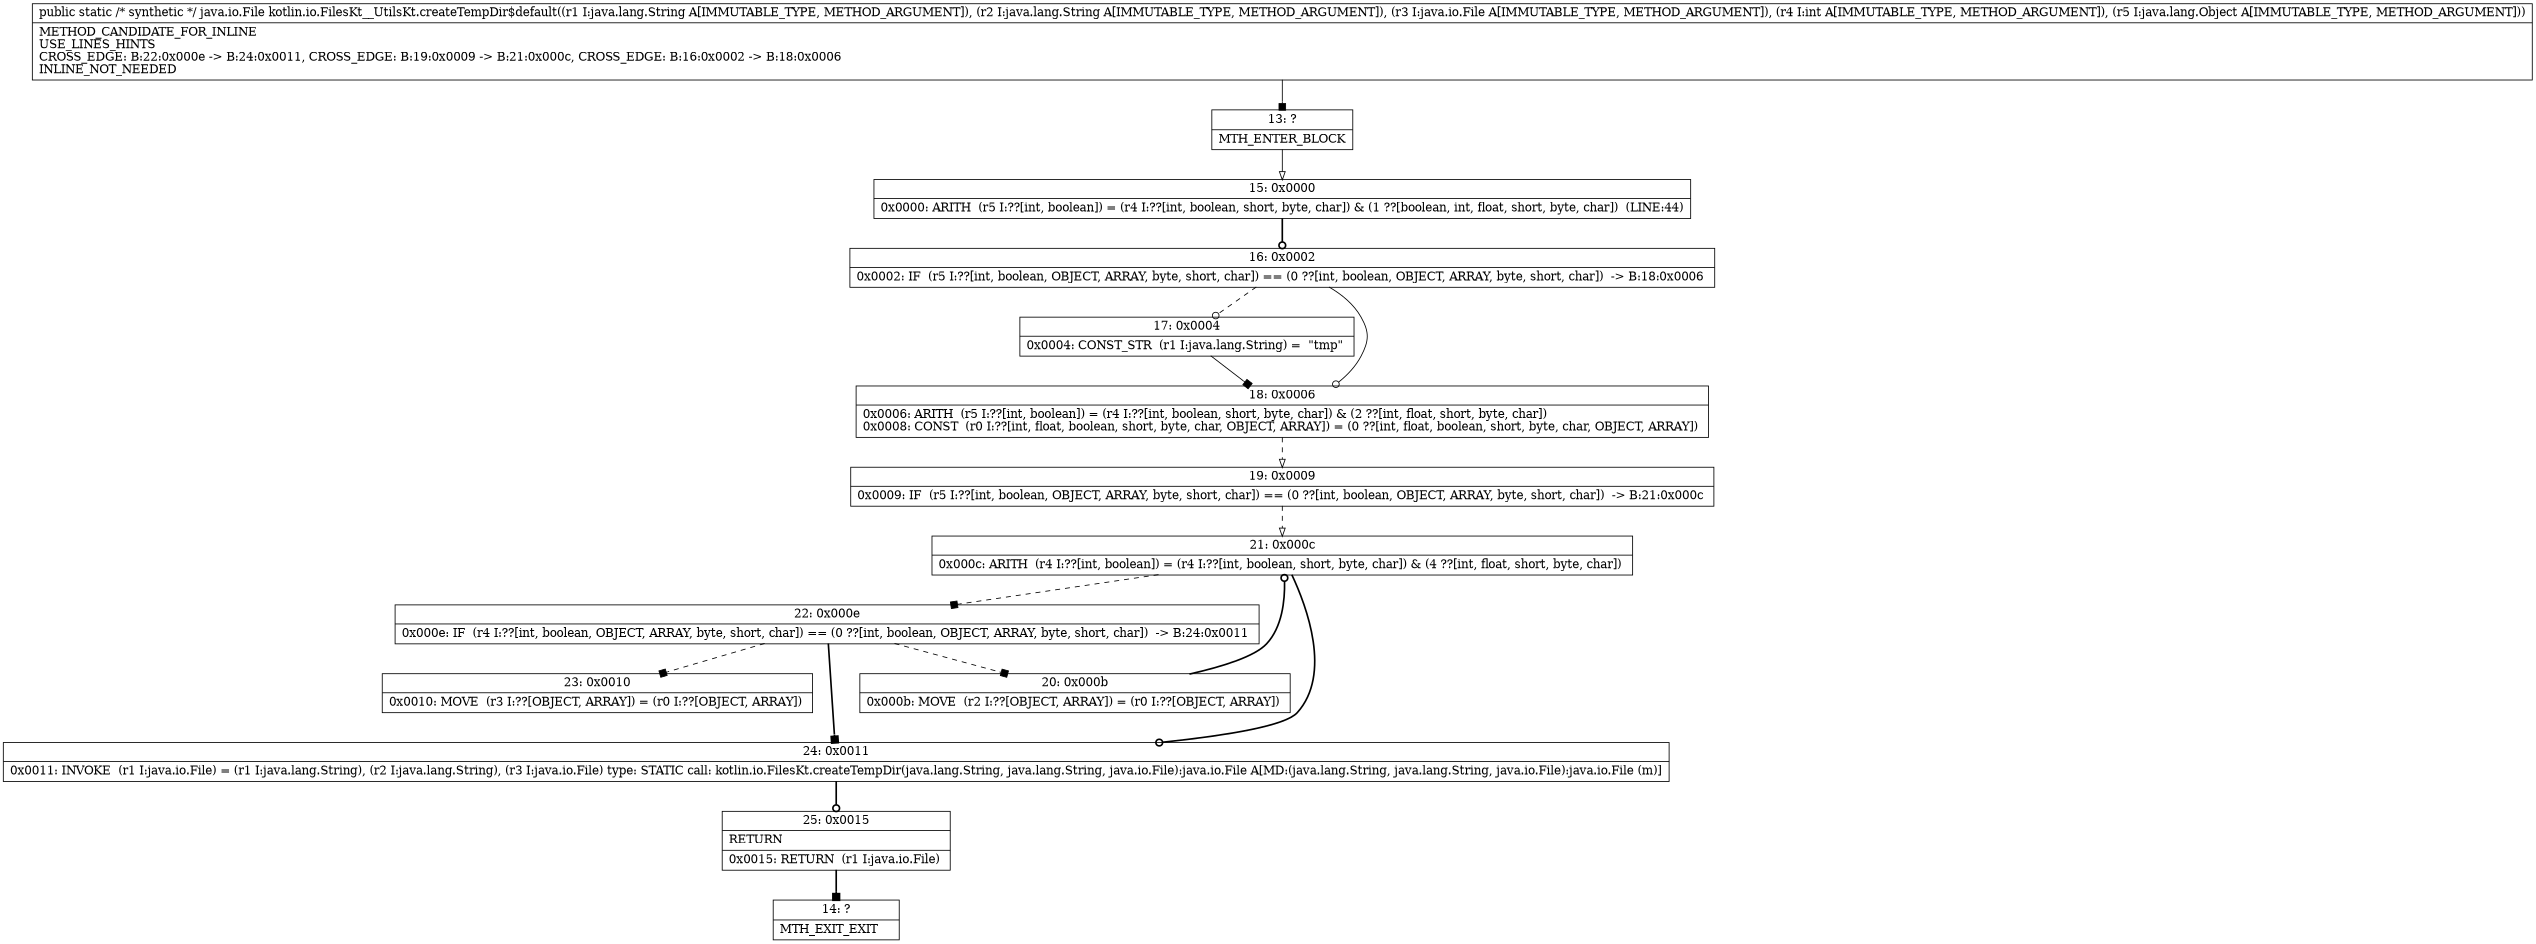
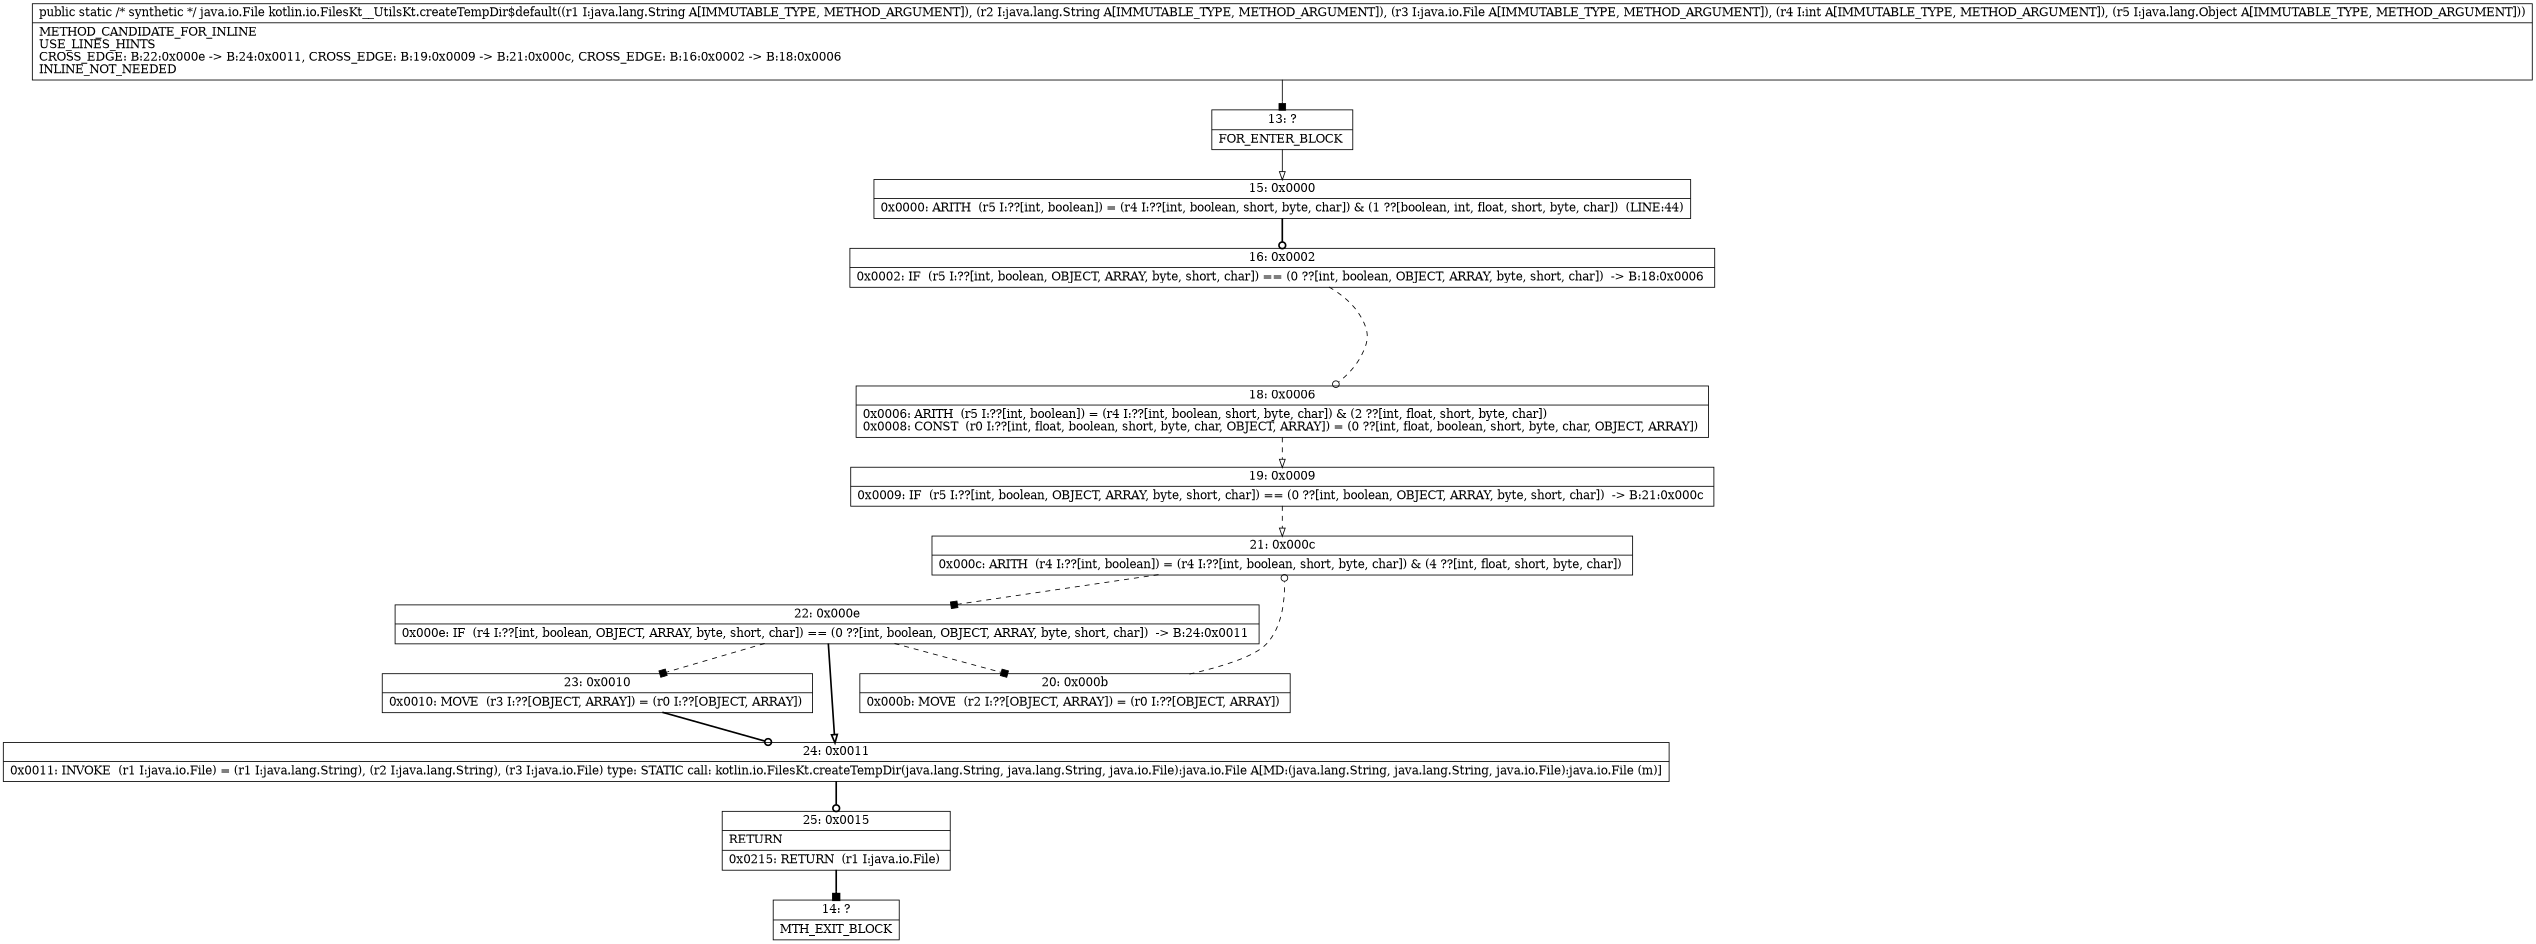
node "13: ?": text "MTH_ENTER_BLOCK" -> "FOR_ENTER_BLOCK"
edge "16: 0x0002" -> "18: 0x0006": style solid -> dashed
node "17: 0x0004": removed
edge "20: 0x000b" -> "21: 0x000c": style bold -> dashed
edge "22: 0x000e" -> "24: 0x0011": arrowhead box -> onormal
edge "21: 0x000c" -> "24: 0x0011": now "23: 0x0010" -> "24: 0x0011"
node "25: 0x0015": text "0x0015: RETURN  (r1 I:java.io.File)" -> "0x0215: RETURN  (r1 I:java.io.File)"
node "14: ?": text "MTH_EXIT_EXIT" -> "MTH_EXIT_BLOCK"
